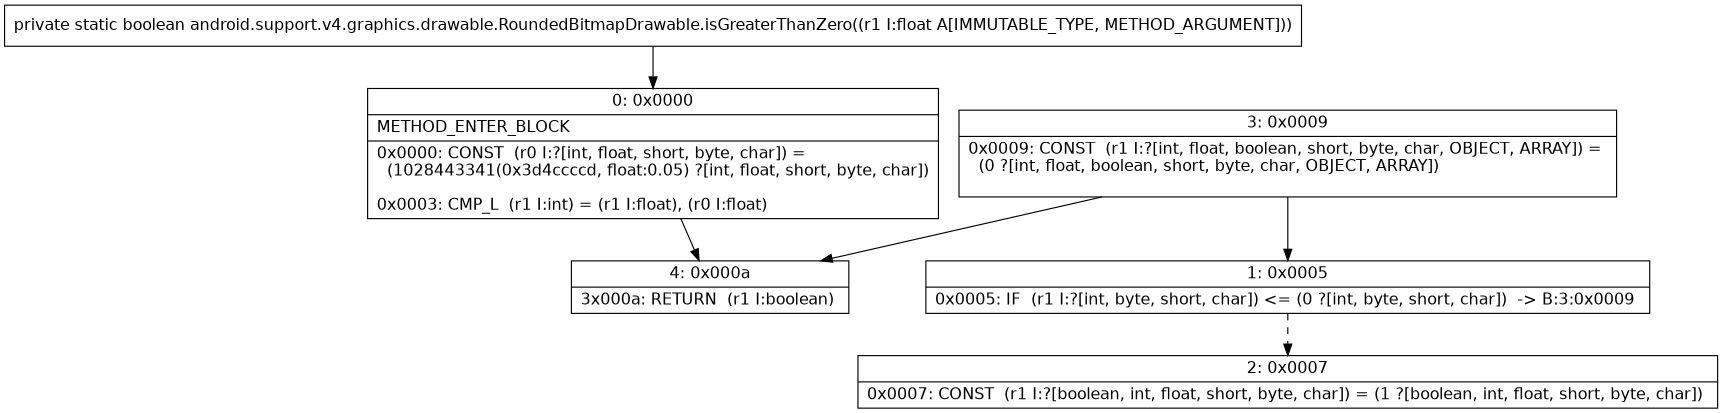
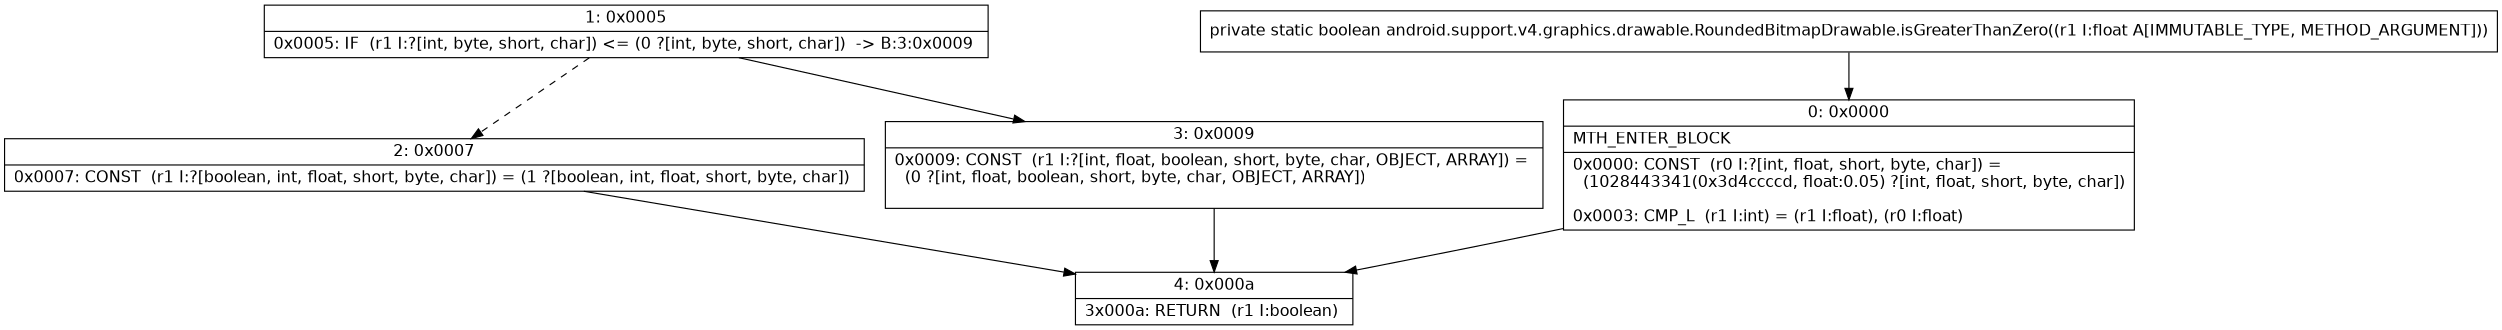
node "0: 0x0000": text "METHOD_ENTER_BLOCK" -> "MTH_ENTER_BLOCK"
edge "3: 0x0009" -> "1: 0x0005": reversed
edge "2: 0x0007" -> "4: 0x000a": added
